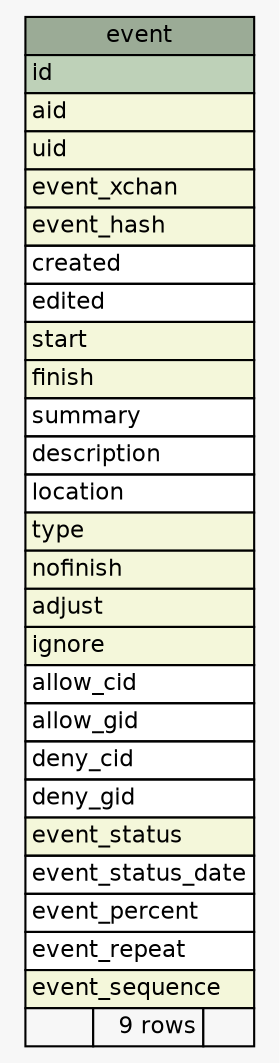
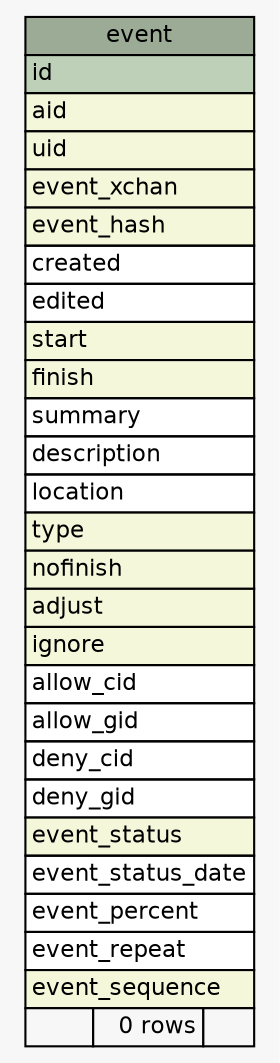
node "event": text "9 rows" -> "0 rows"
